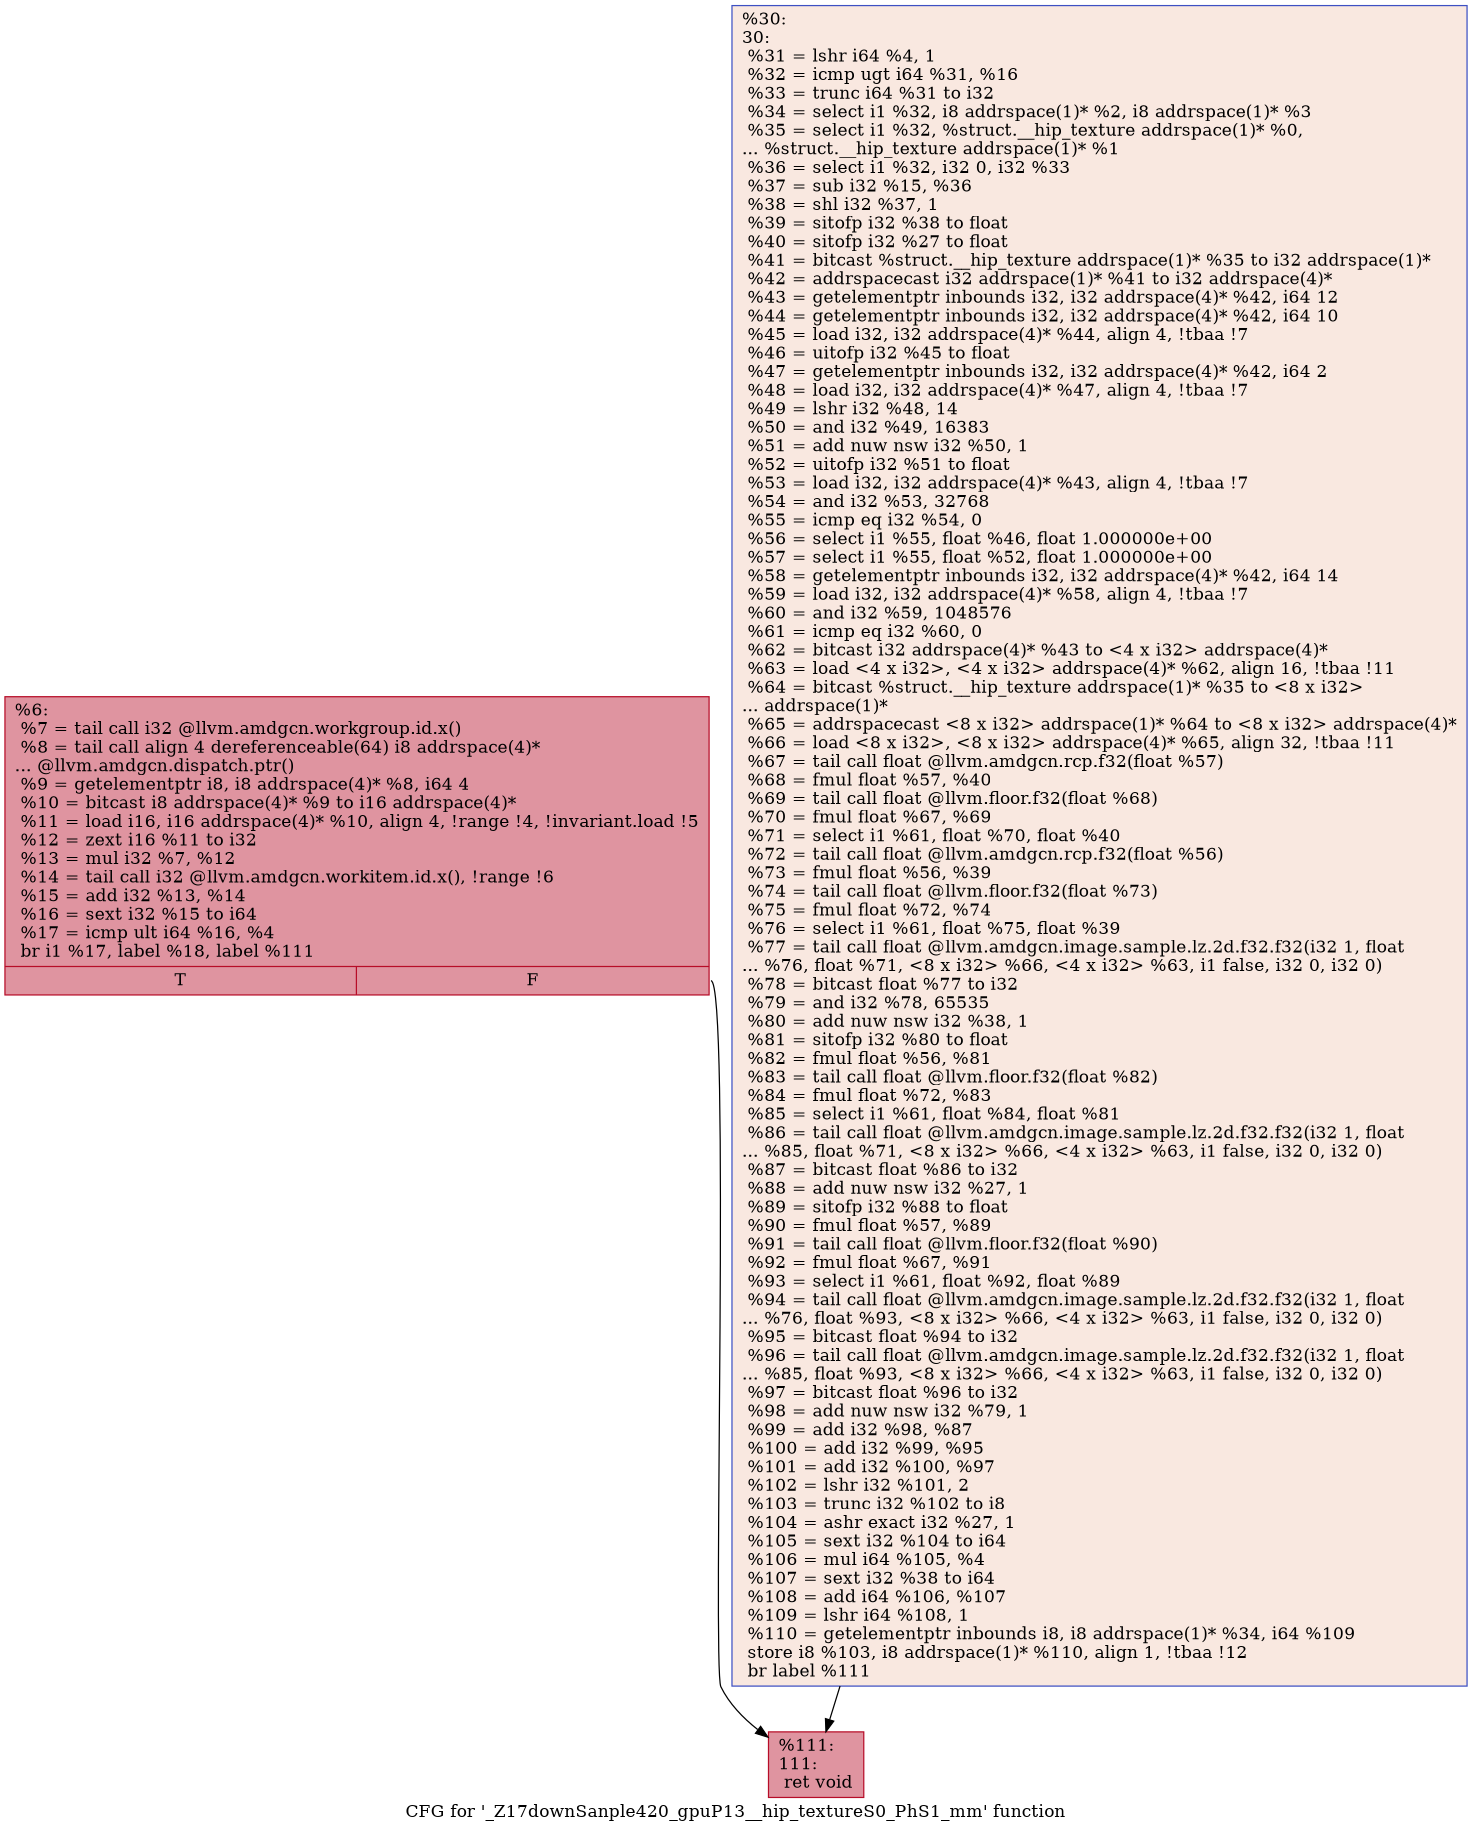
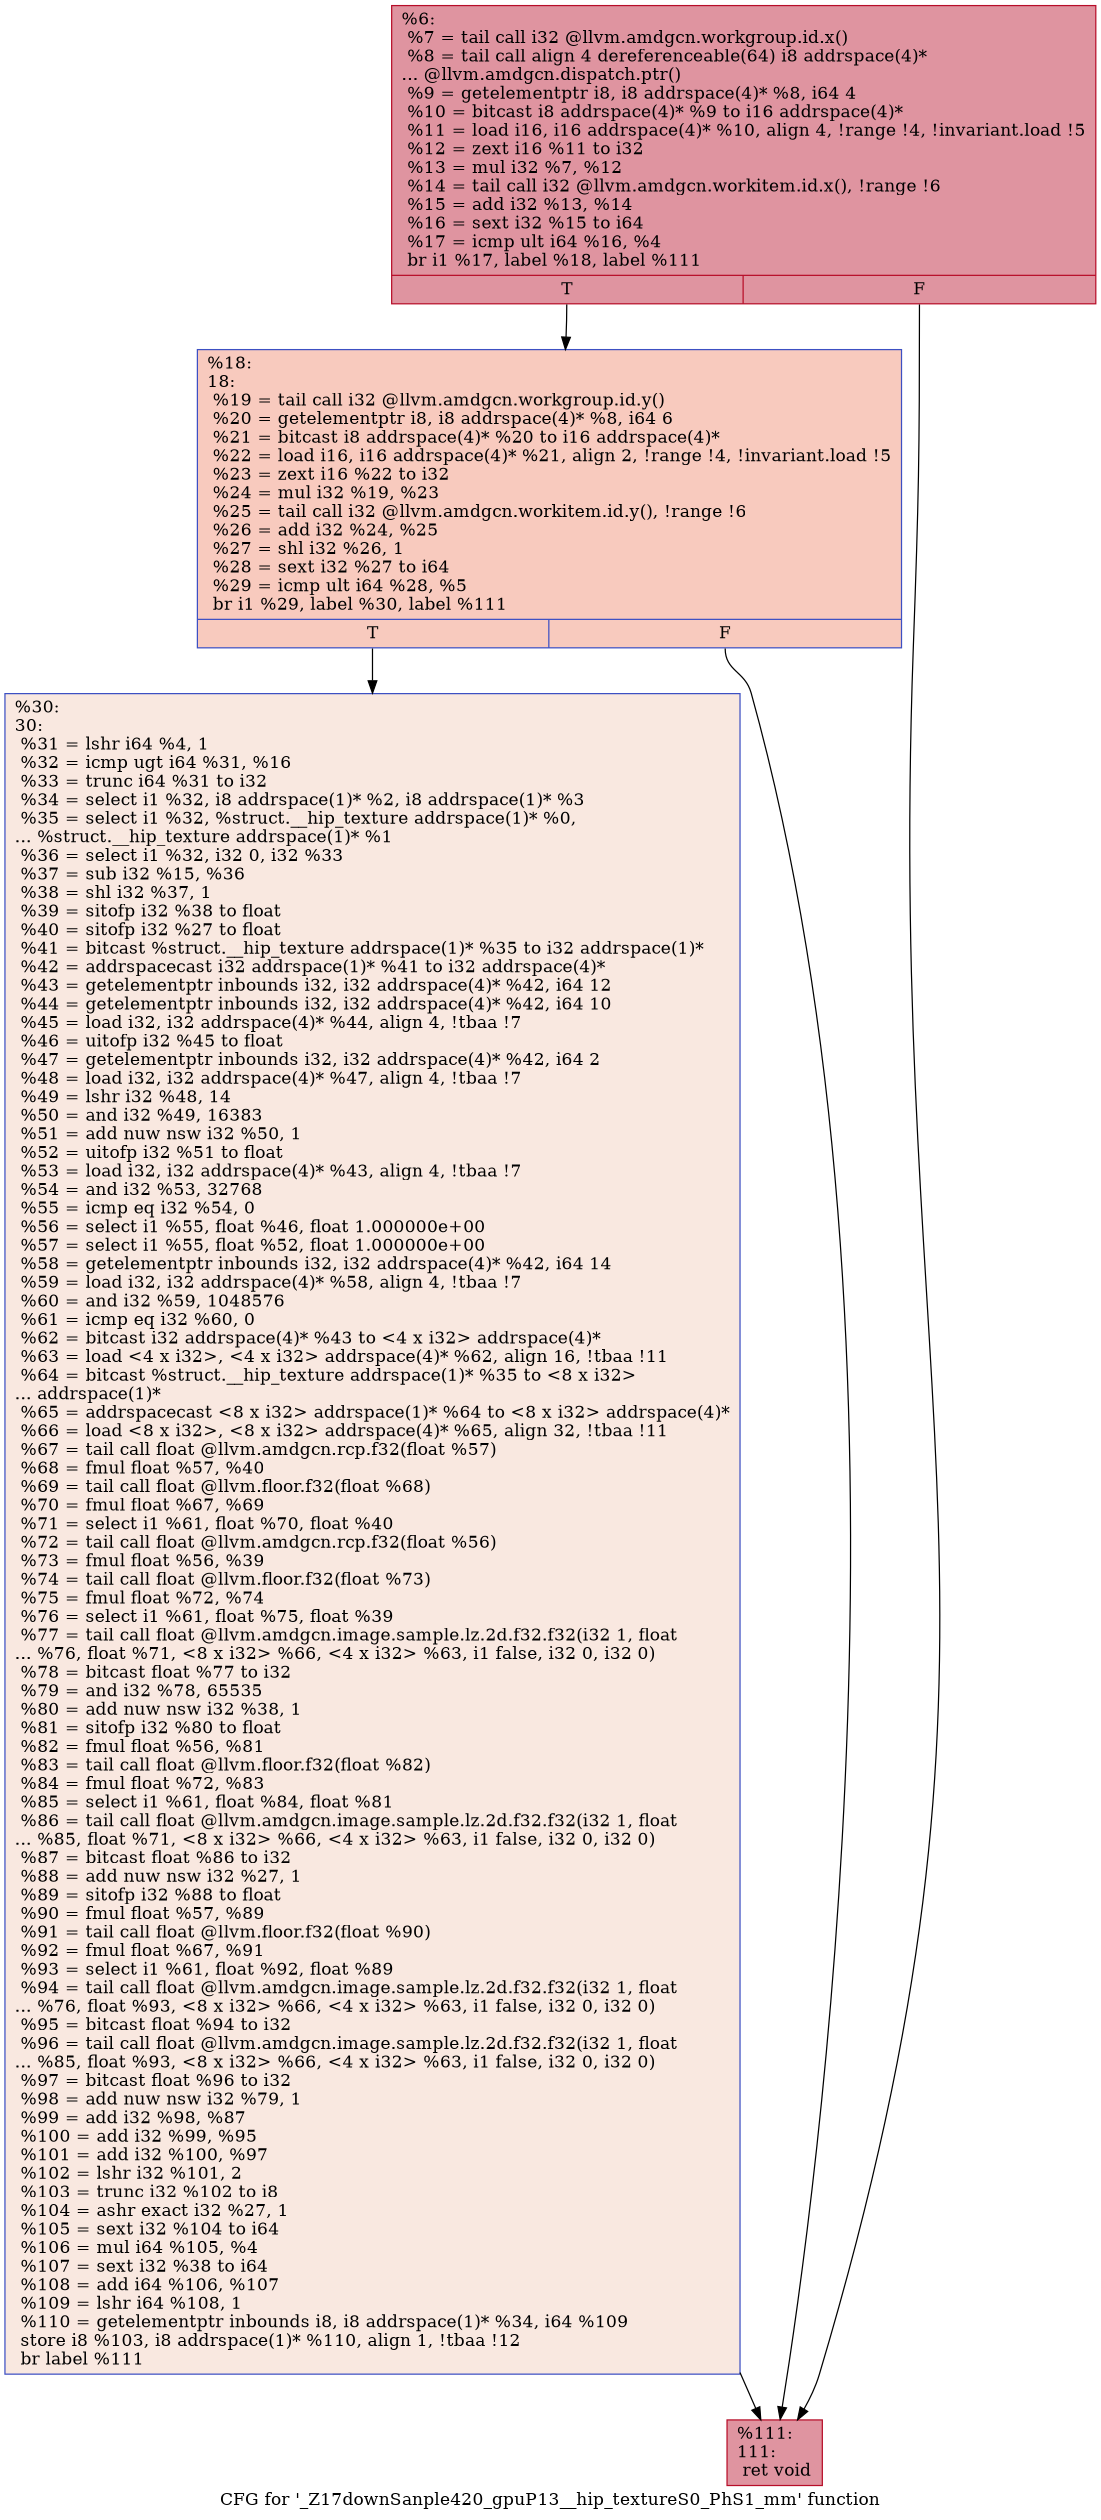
node "%18:": added
